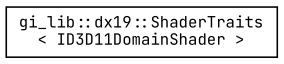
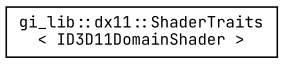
node "gi_lib::dx19::ShaderTraits < ID3D11DomainShader >": label "gi_lib::dx19::ShaderTraits < ID3D11DomainShader >" -> "gi_lib::dx11::ShaderTraits < ID3D11DomainShader >"
